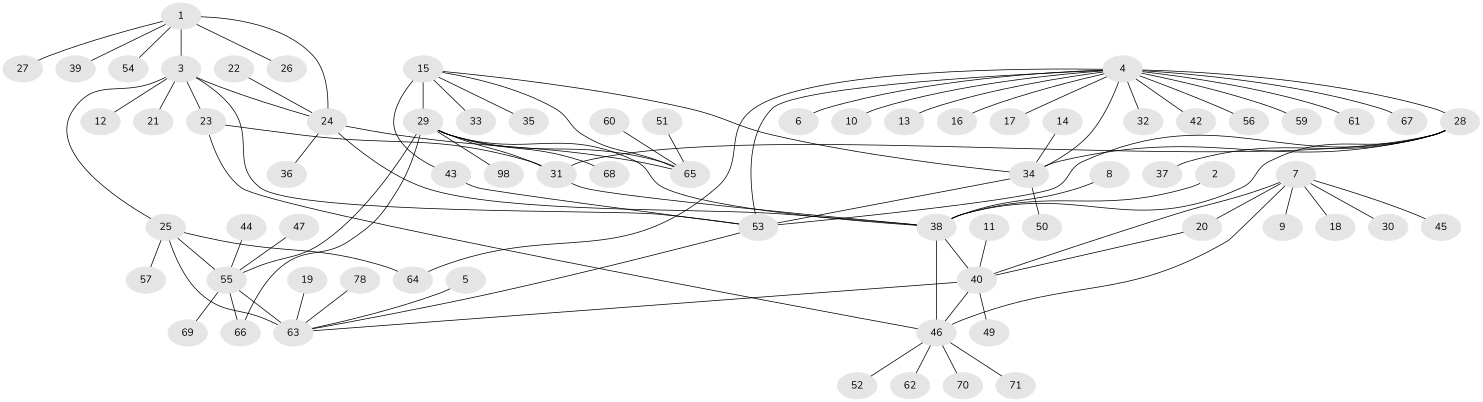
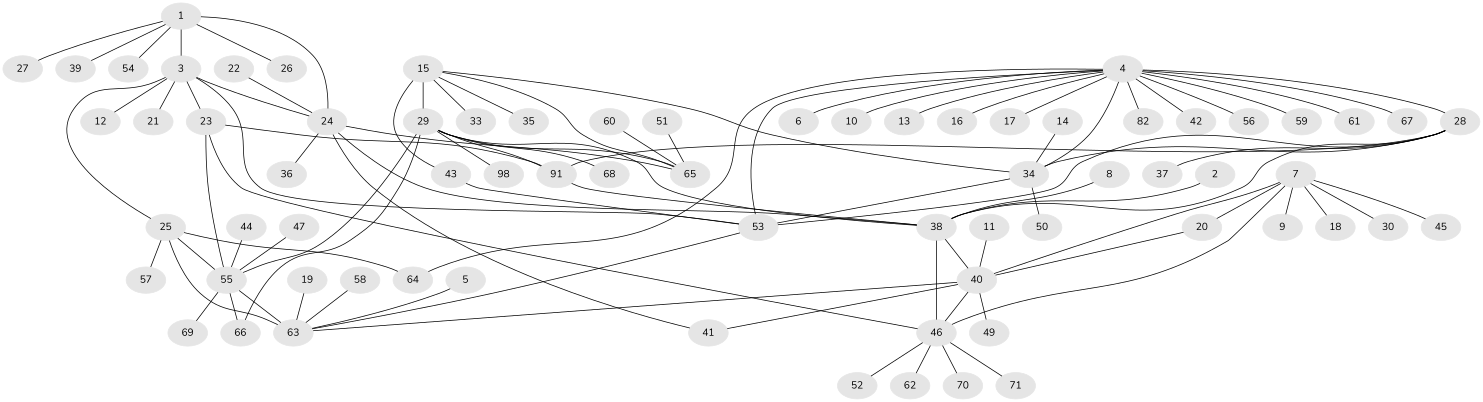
node "32": label "32" -> "82"
node "31": label "31" -> "91"
edge "23" -- "55": added
node "78": label "78" -> "58"
node "41": added
